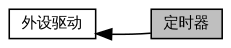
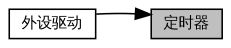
edge "定时器" -> "外设驱动": reversed
